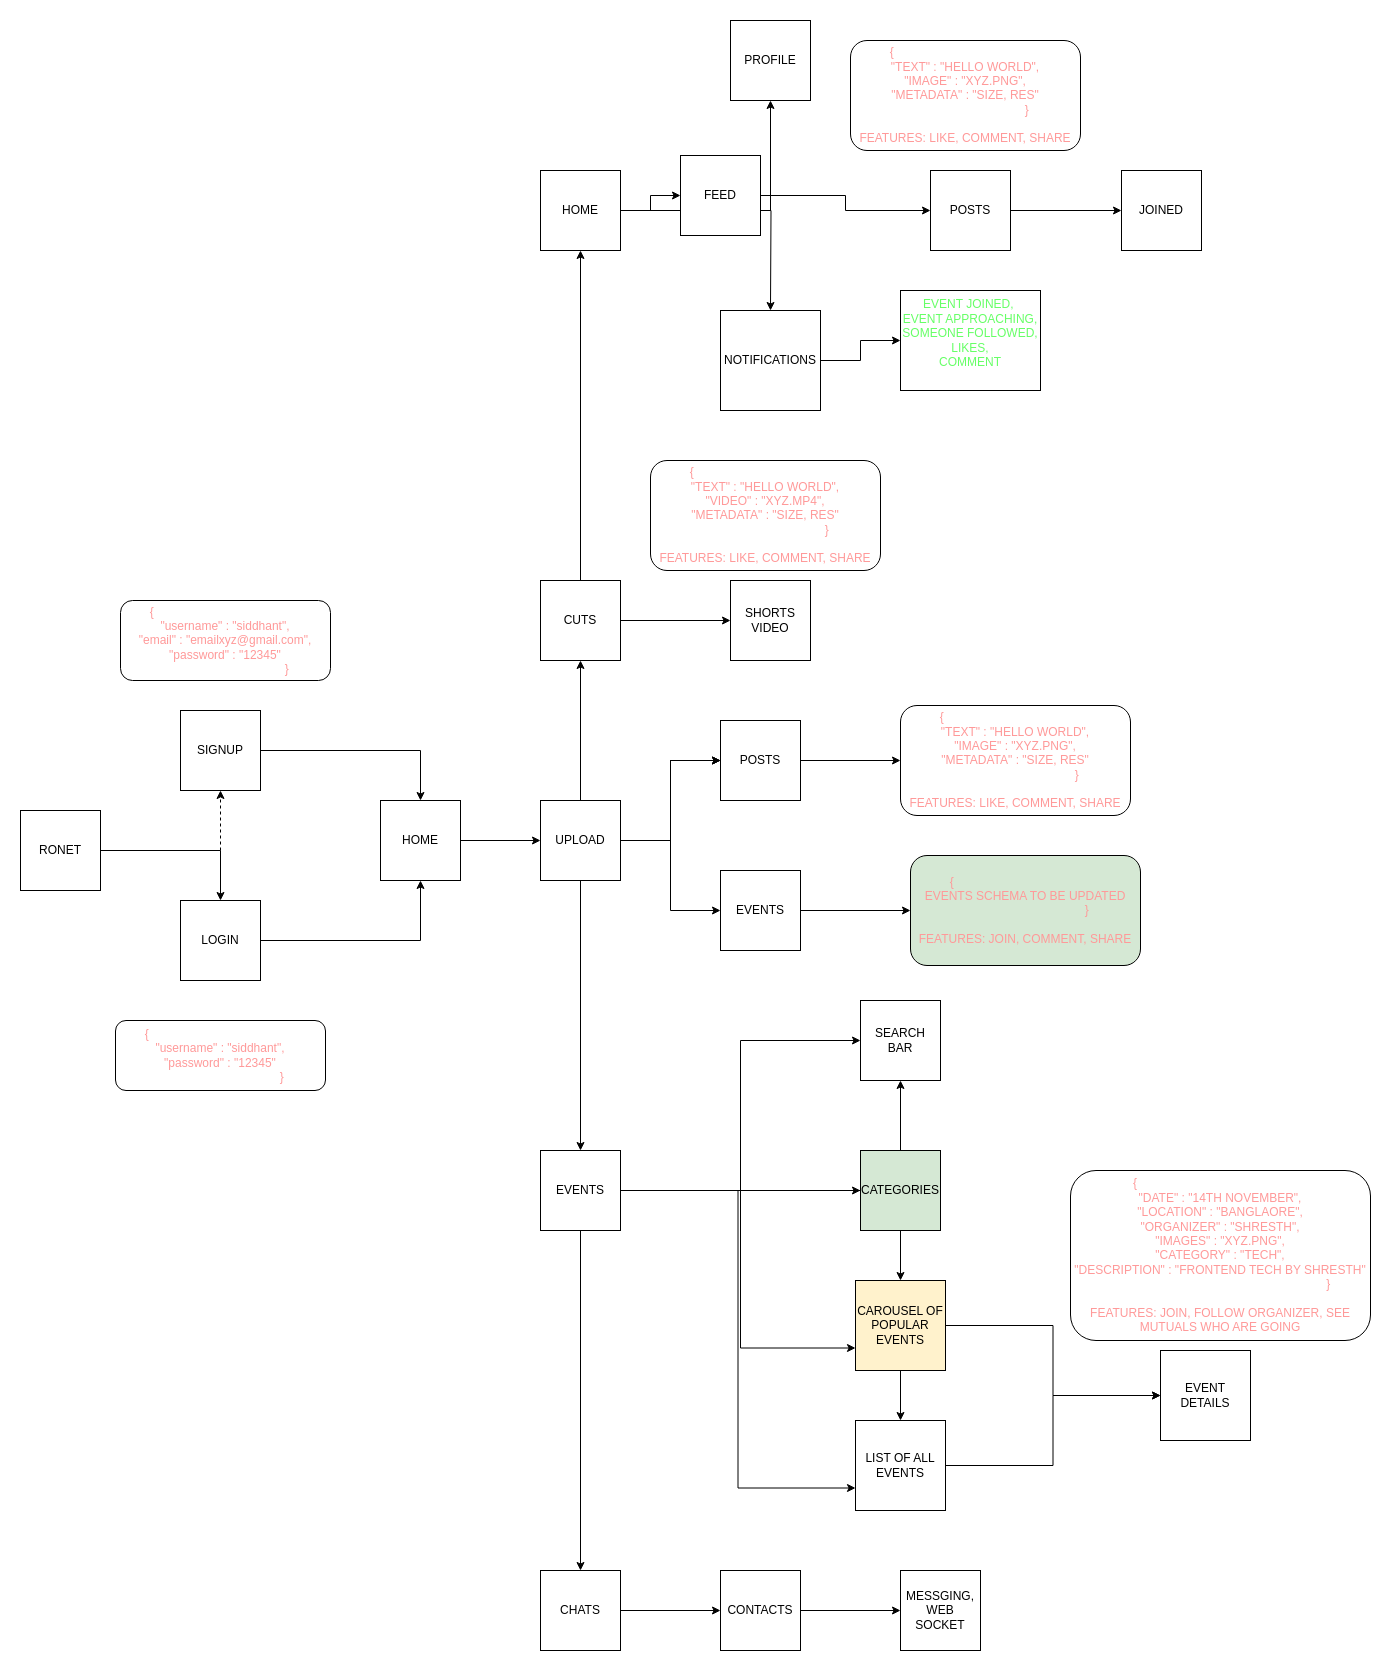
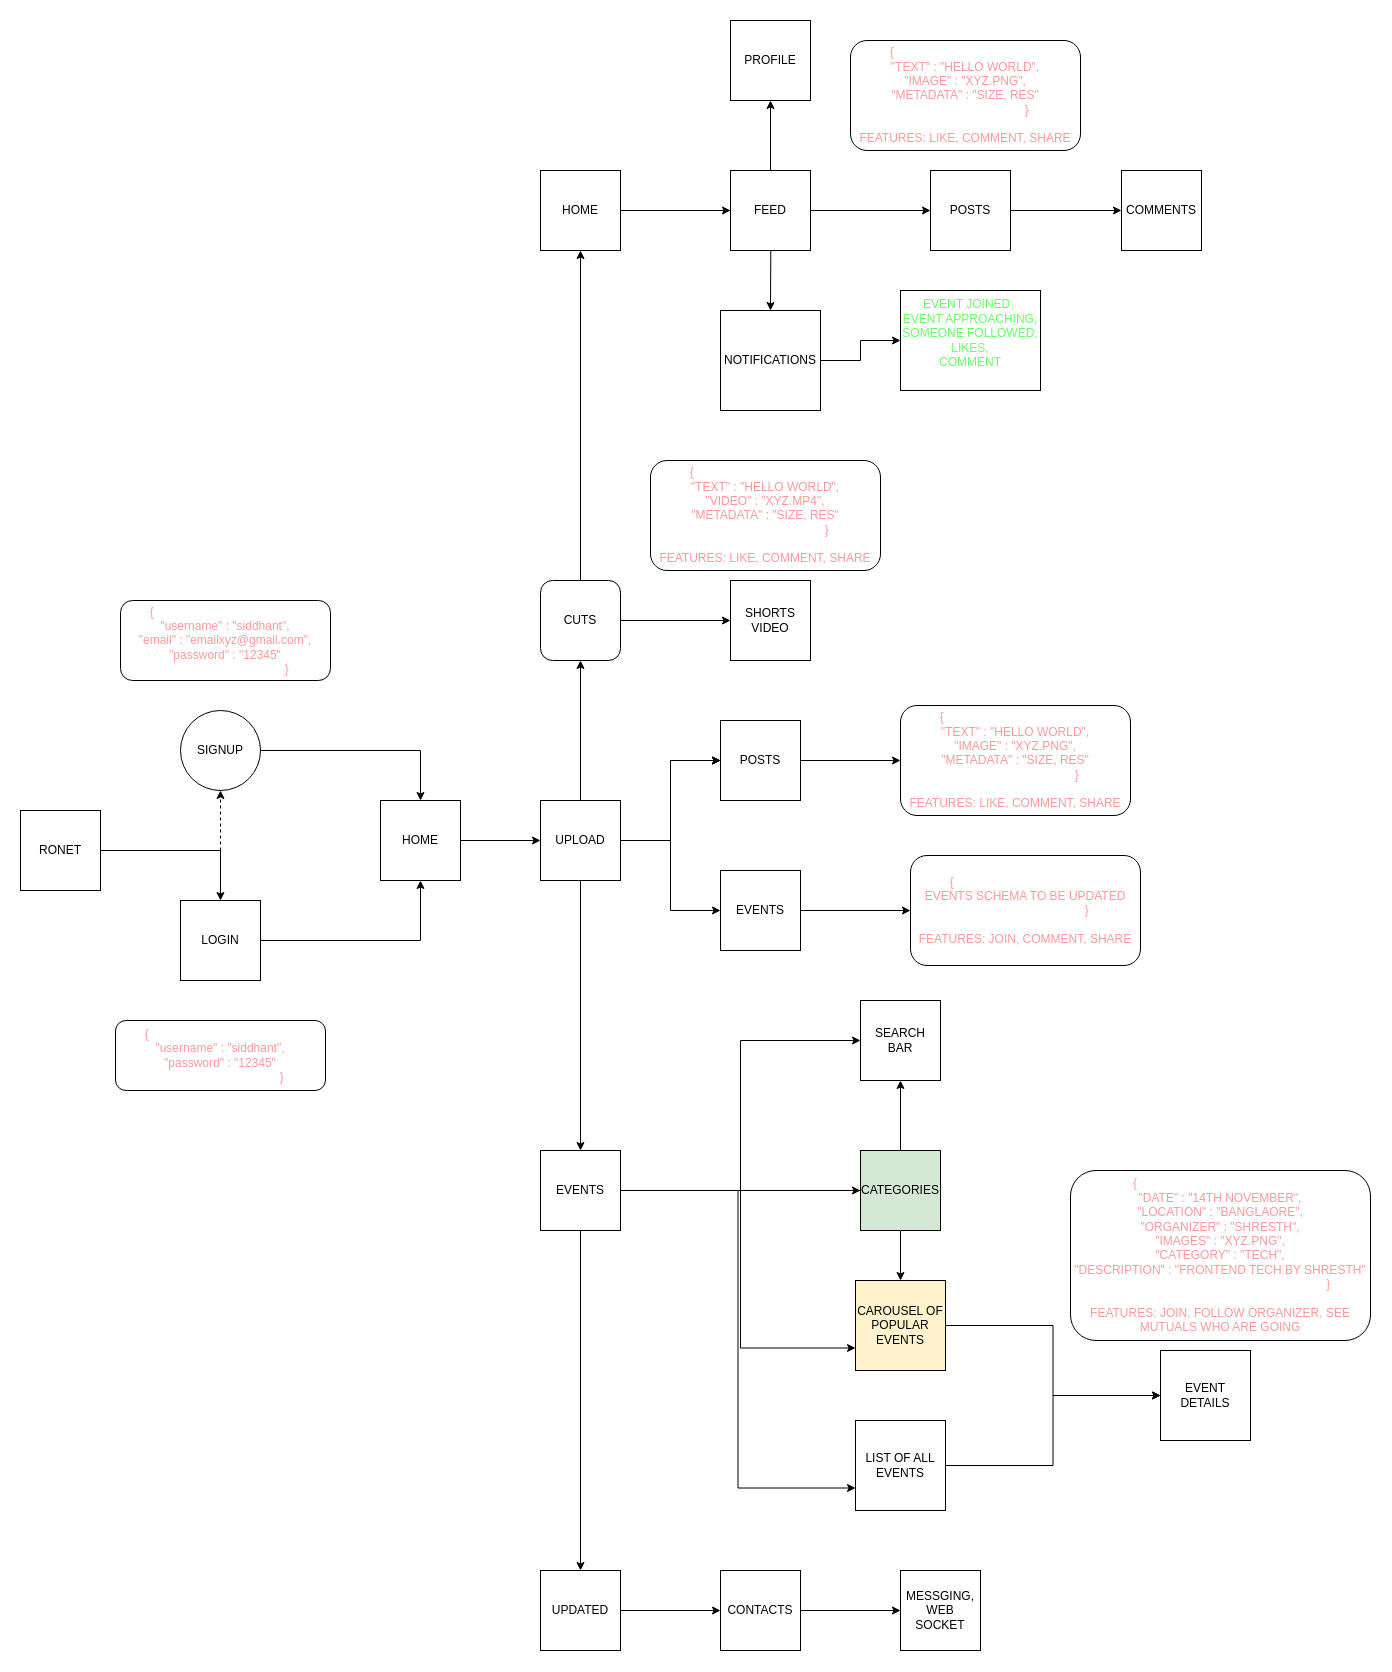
node "FEED": moved (721, 196) -> (771, 211)
node "JOINED": label "JOINED" -> "COMMENTS"
node "CUTS": shape rectangle -> rounded rectangle
node "SIGNUP": shape rectangle -> ellipse
node "{ EVENTS SCHEMA TO BE UPDATED } FEATURES: JOIN, COMMENT, SHARE": fillcolor #d5e8d4 -> #ffffff
edge "CAROUSEL OF POPULAR EVENTS" -> "LIST OF ALL EVENTS": removed
node "CHATS": label "CHATS" -> "UPDATED"
